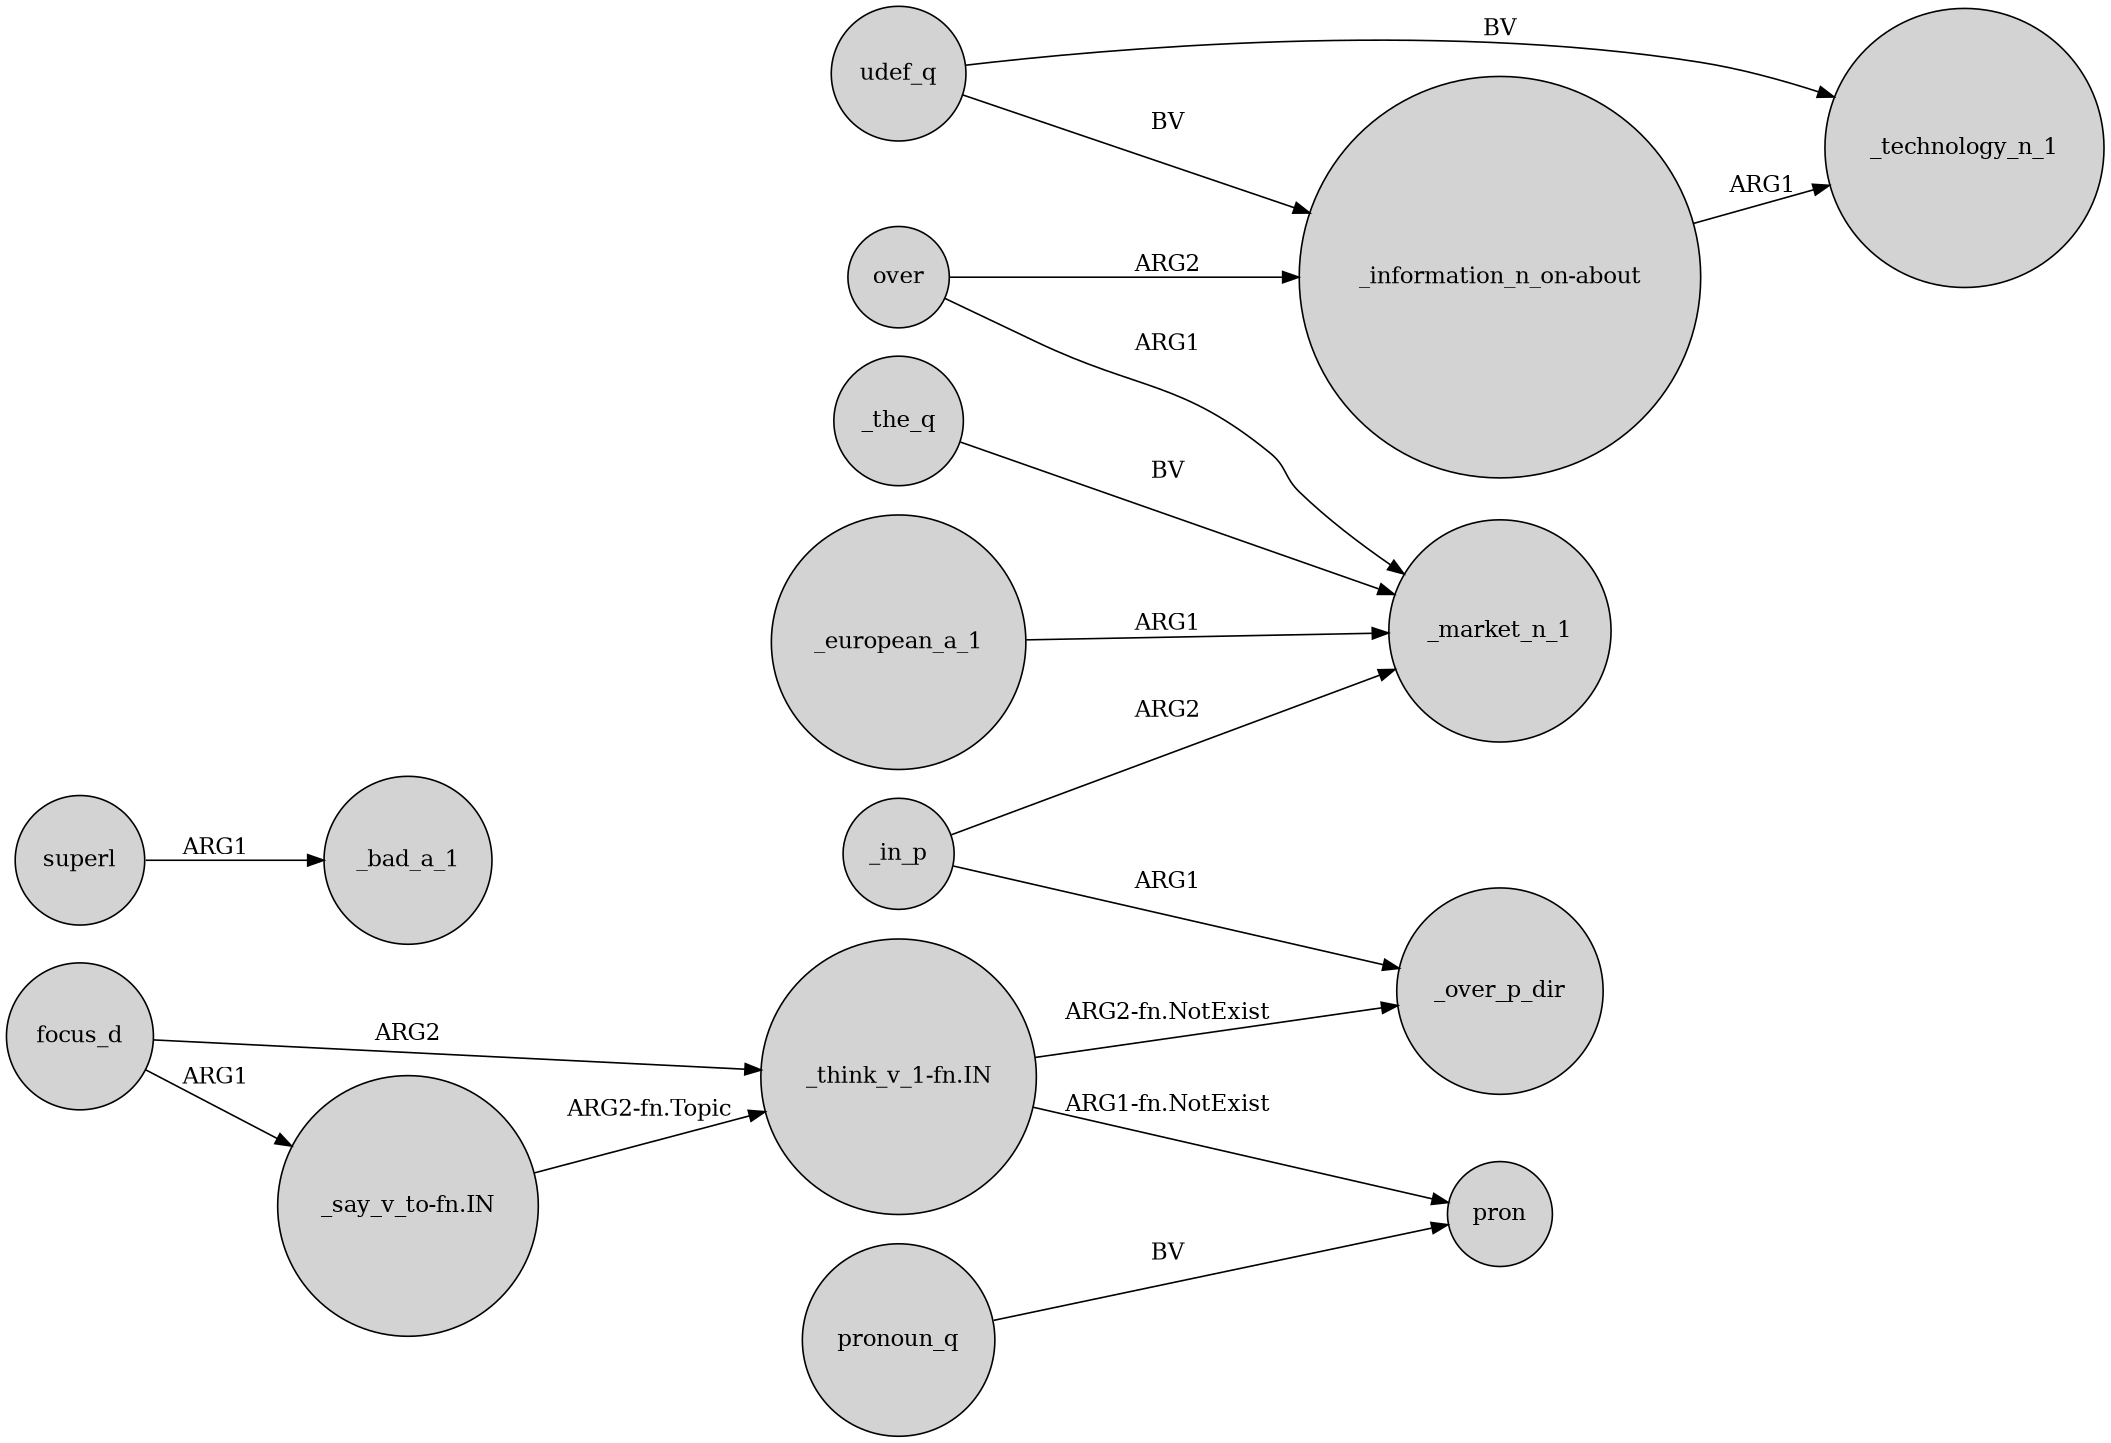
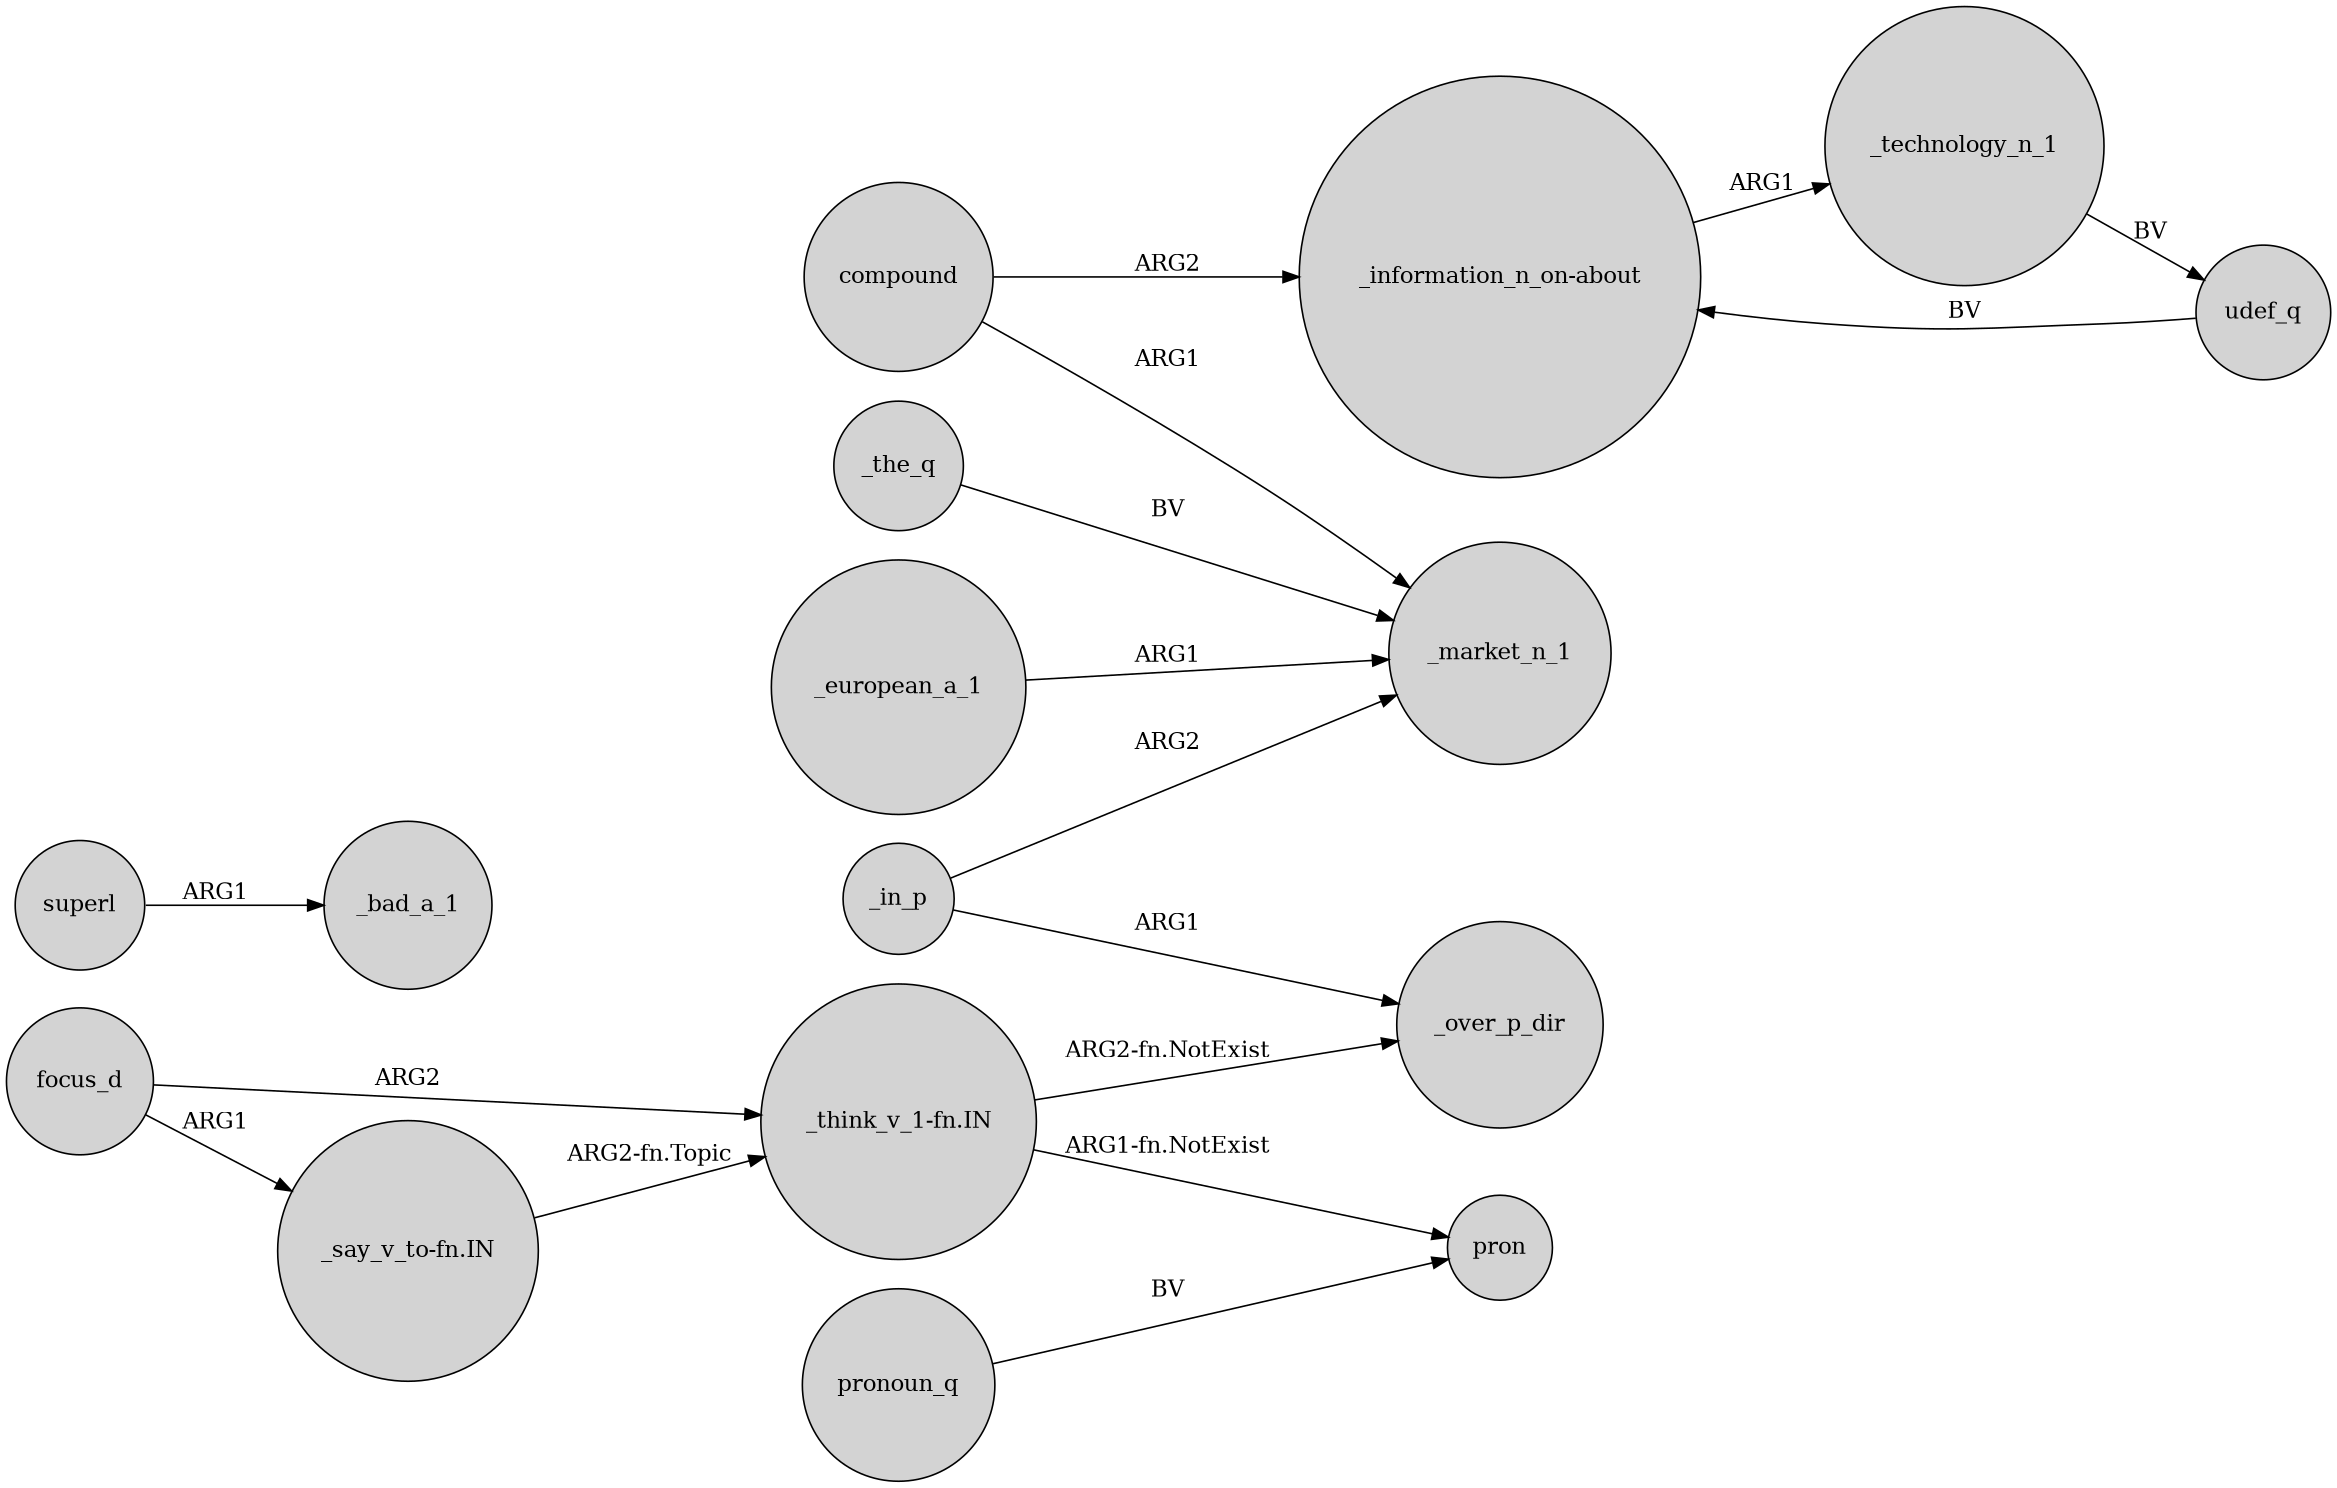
edge "udef_q" -> "_technology_n_1": reversed
node "over": label "over" -> "compound"
